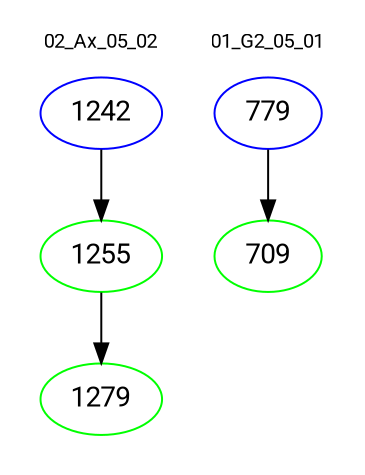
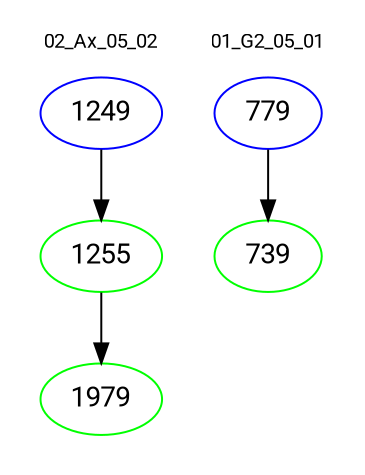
node "1242": label "1242" -> "1249"
node "709": label "709" -> "739"
node "1279": label "1279" -> "1979"
